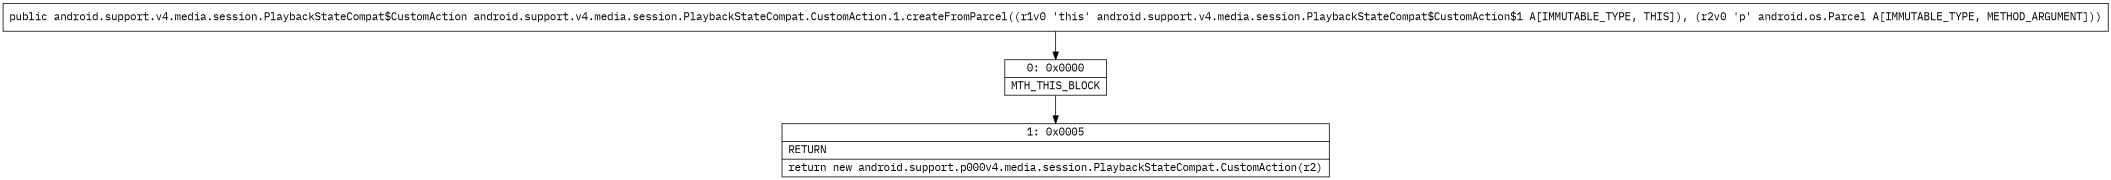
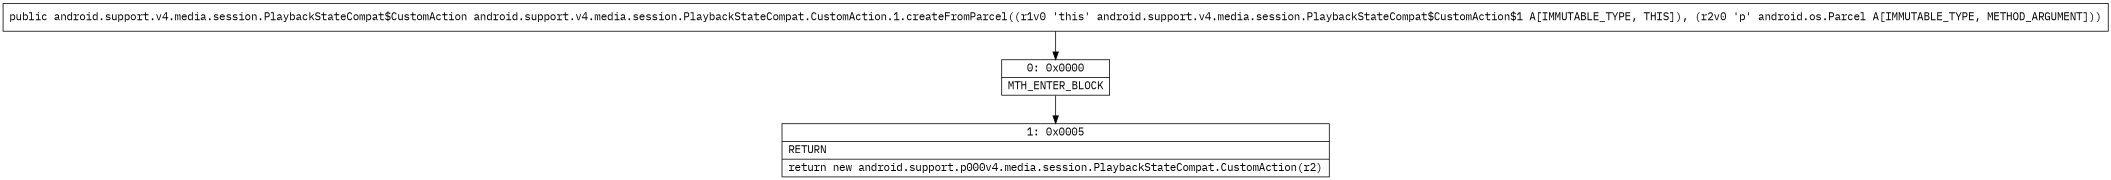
node "0: 0x0000": text "MTH_THIS_BLOCK" -> "MTH_ENTER_BLOCK"
